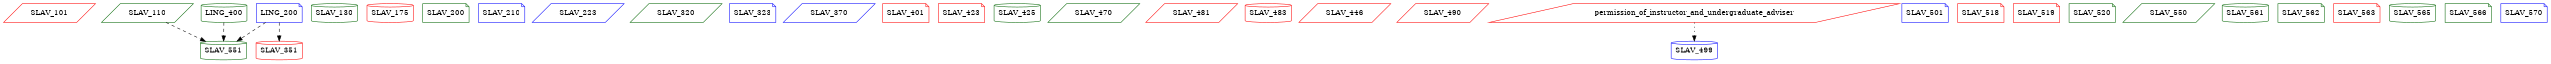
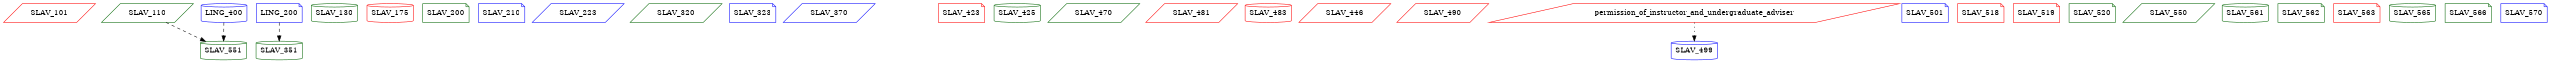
node "LING_400": color darkgreen -> blue
node "SLAV_401": removed
edge "LING_200" -> "SLAV_551": removed
node "SLAV_351": color red -> darkgreen
